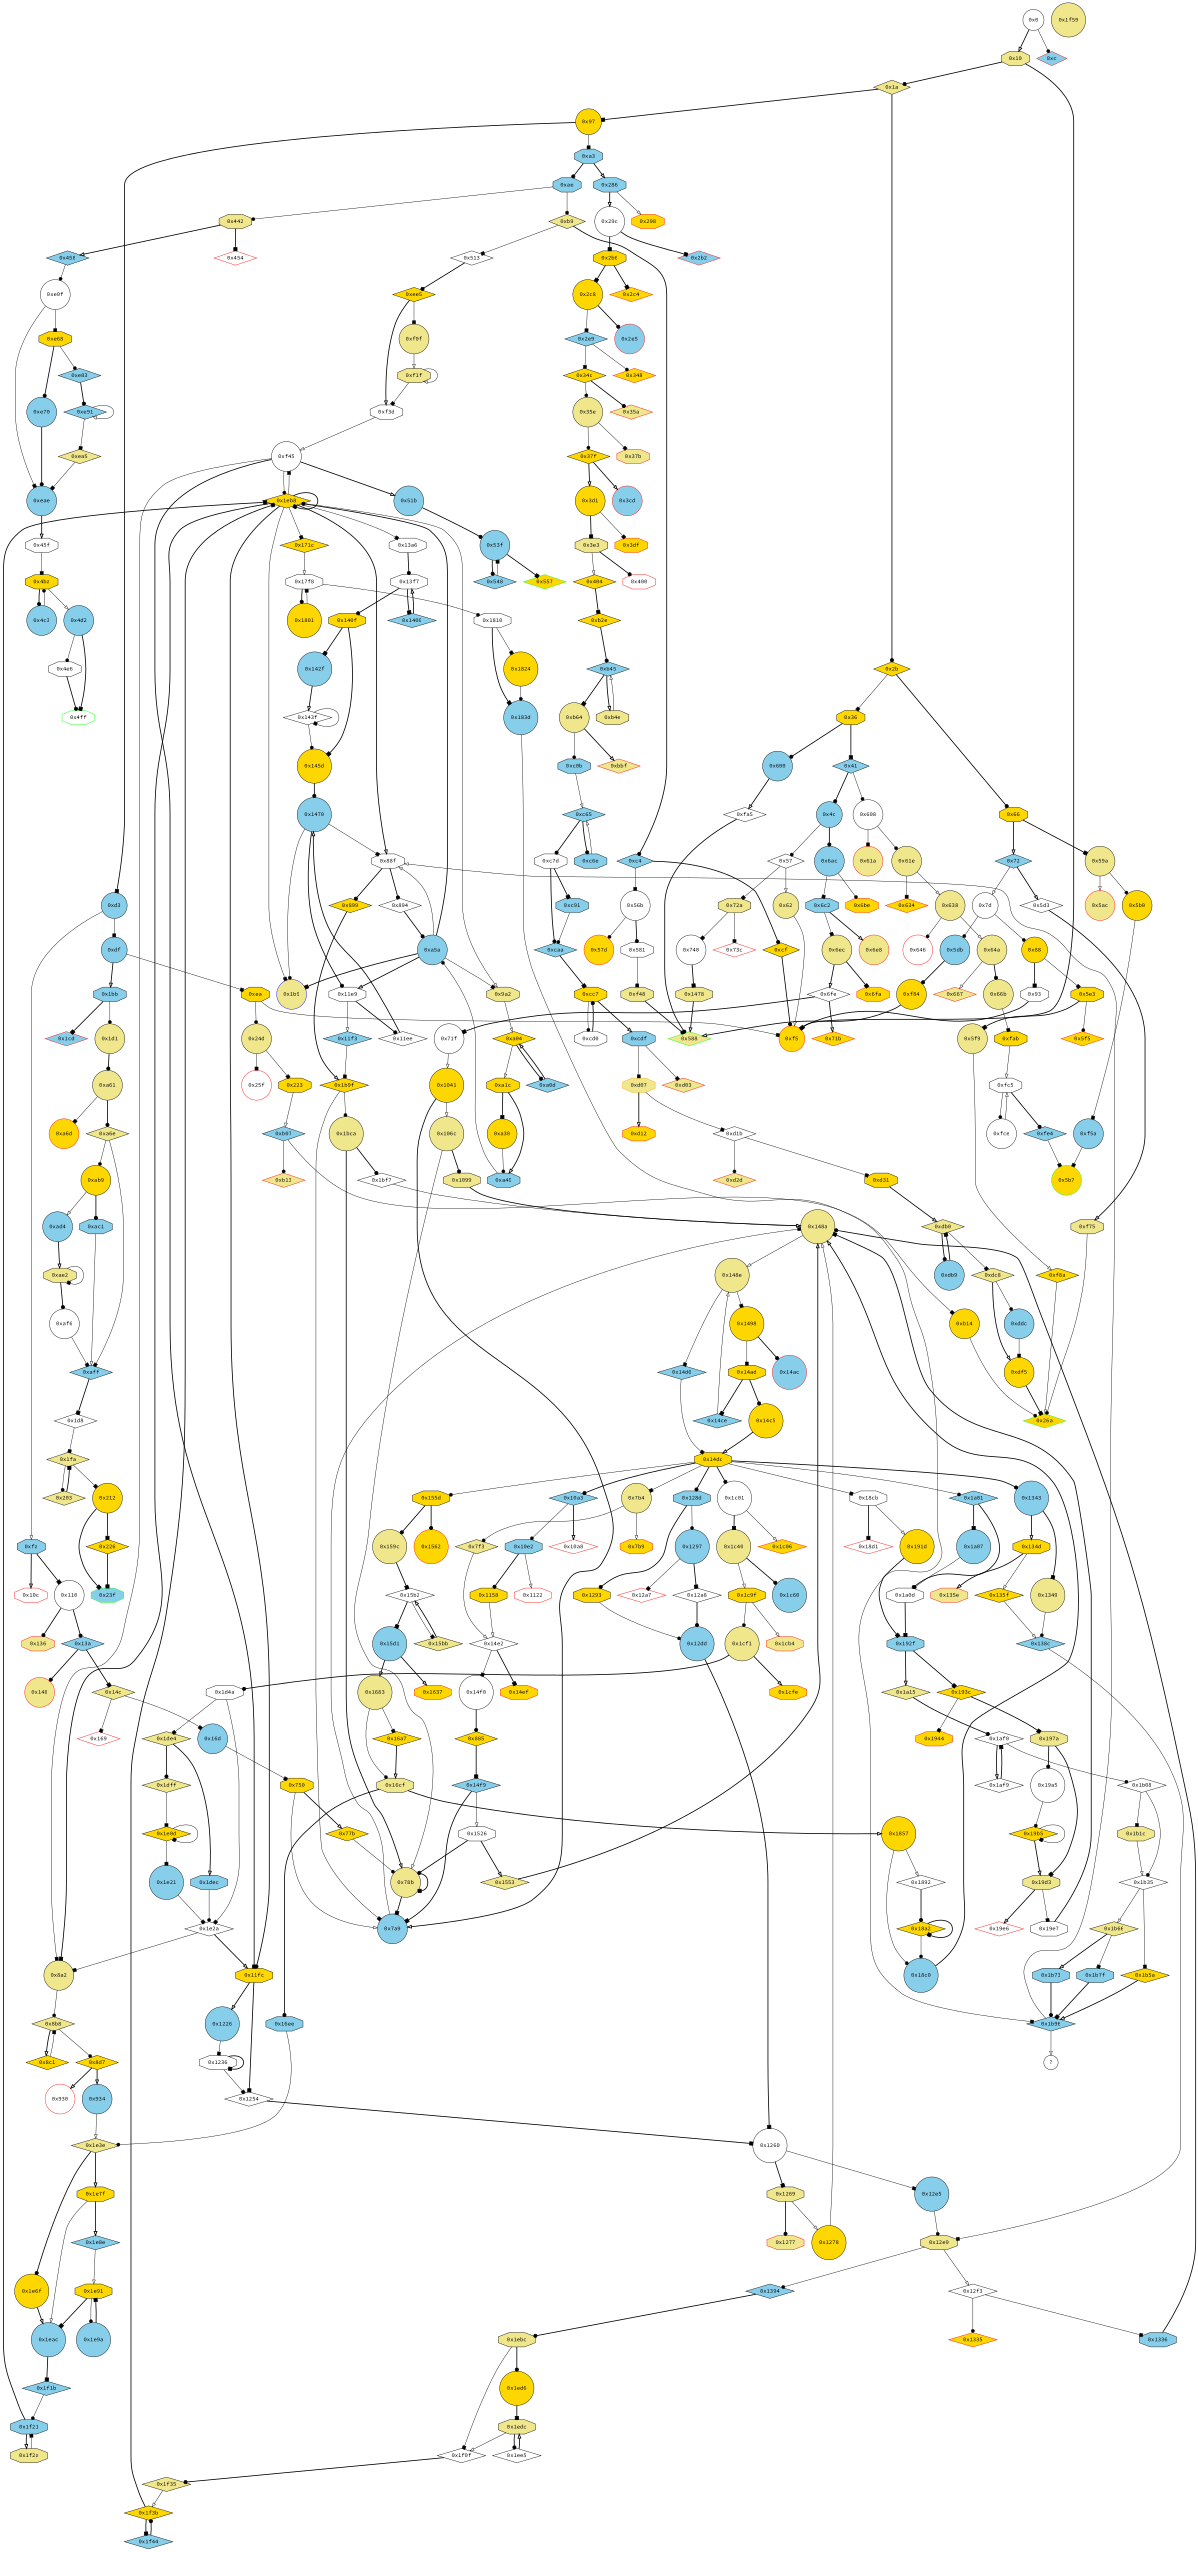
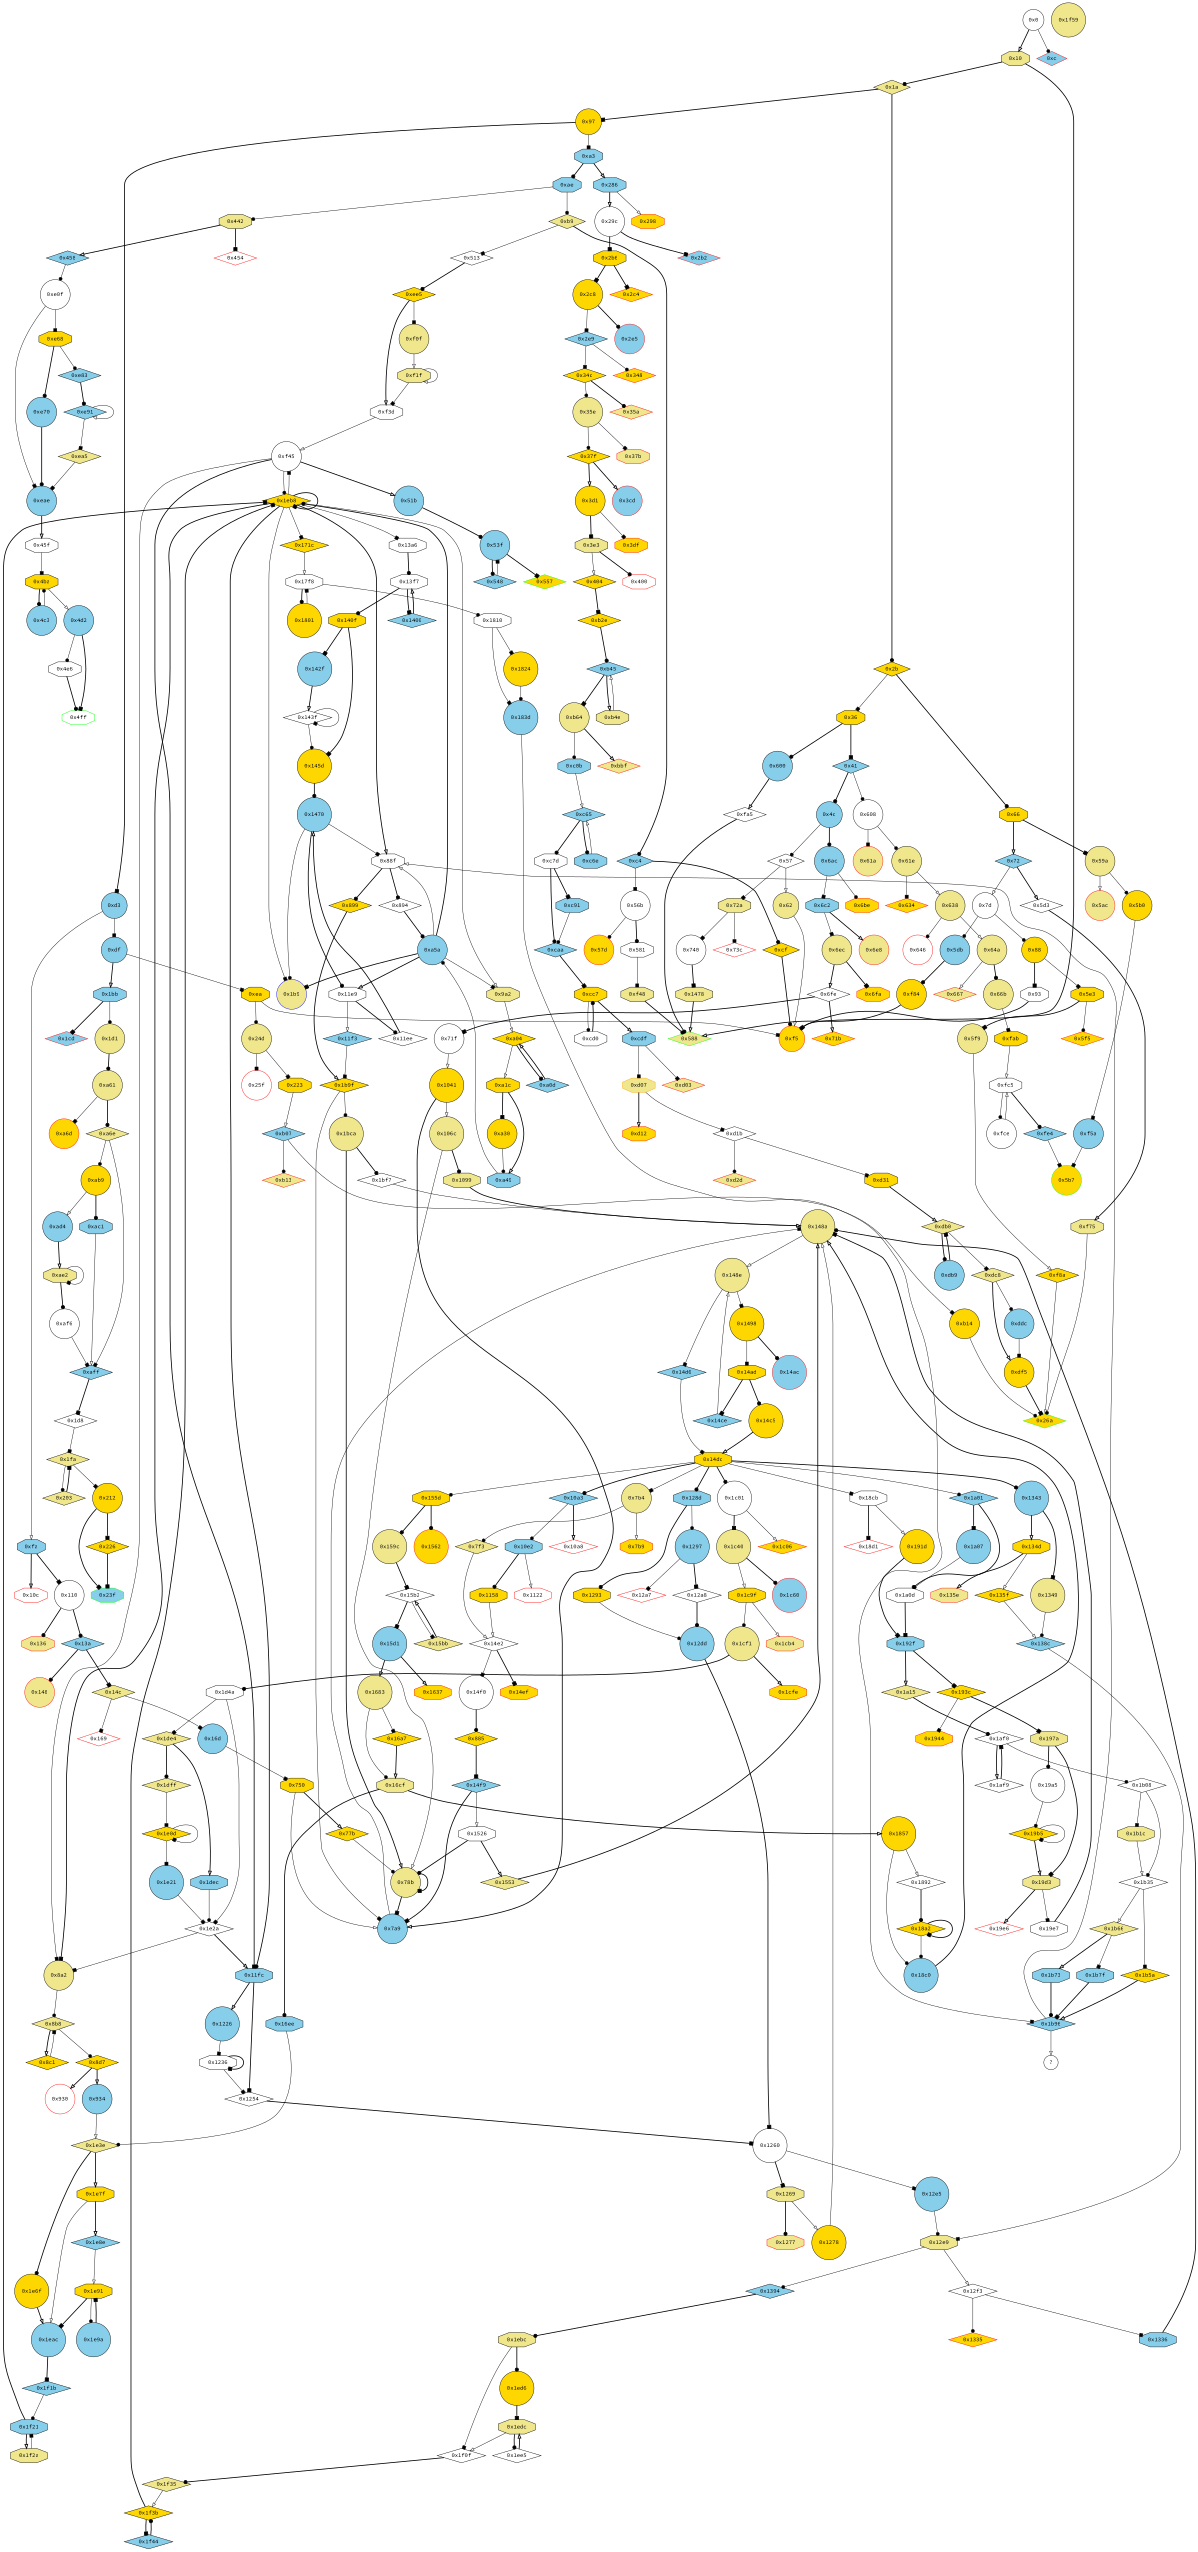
edge "0x1810" -> "0x183d": style bold -> solid
node "0x1c60": color black -> red
node "0x11fc": fillcolor gold -> skyblue
